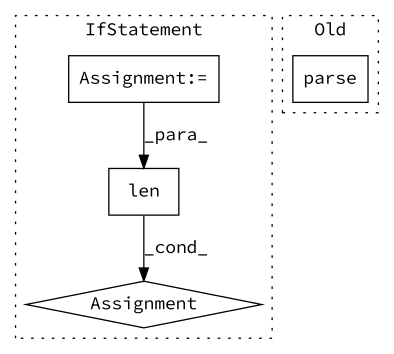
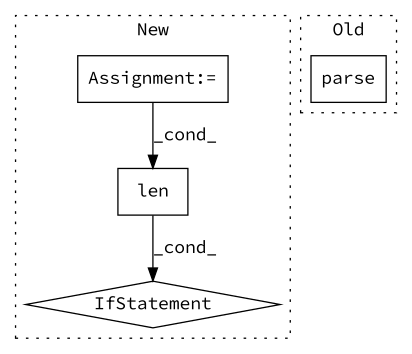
cluster "IfStatement": label "IfStatement" -> "New"
edge "Assignment:=" -> "len": label "_para_" -> "_cond_"
node "Assignment": label "Assignment" -> "IfStatement"
